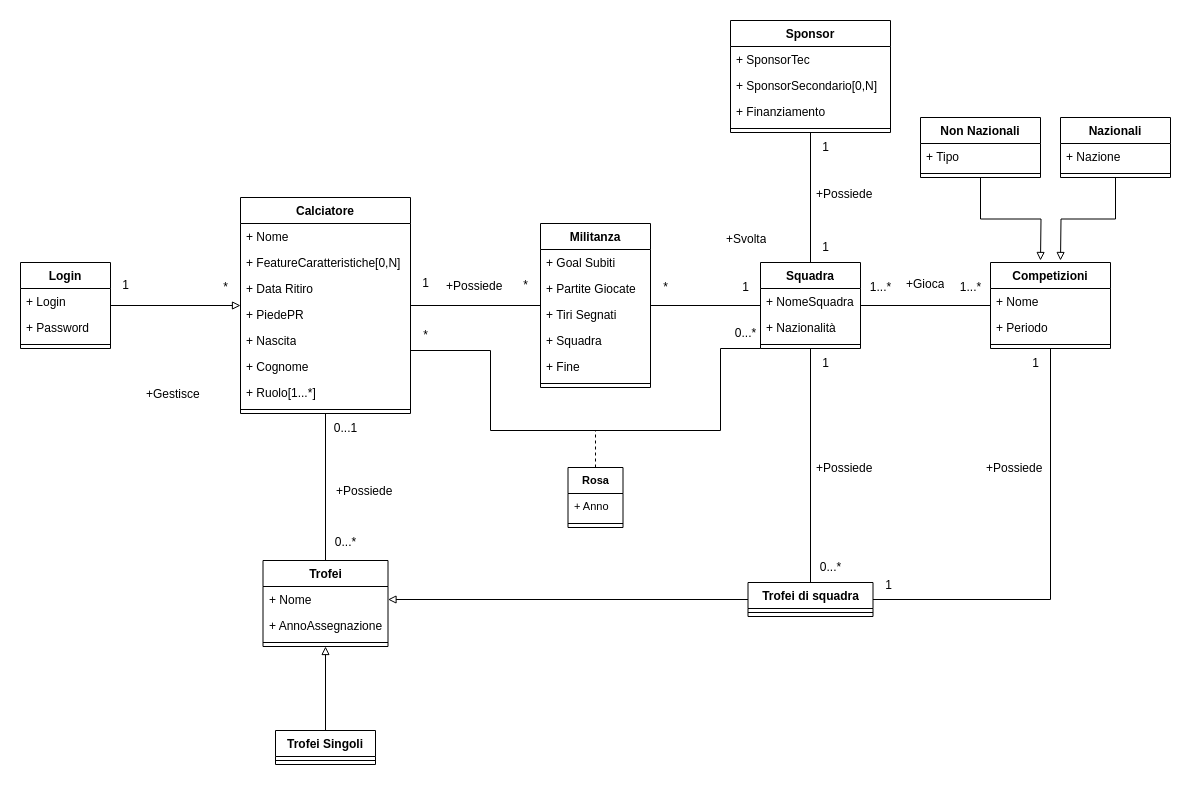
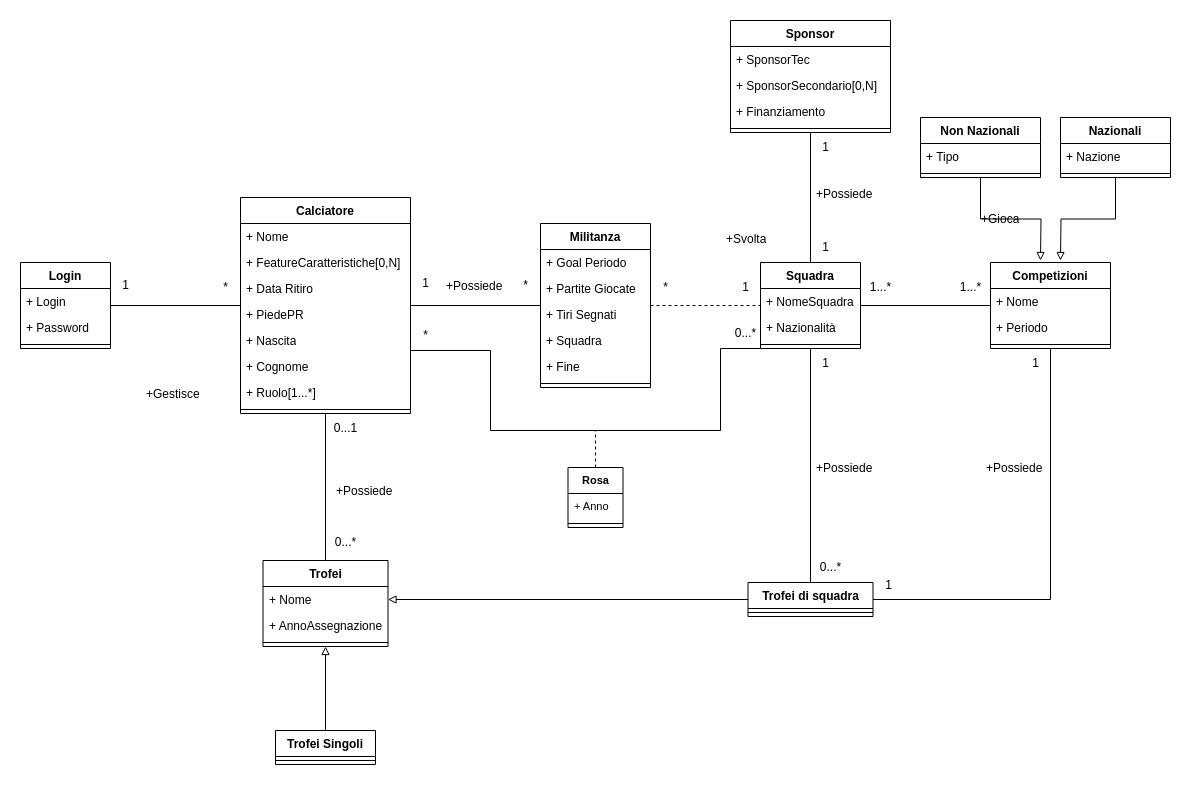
node "+ Goal Subiti": label "+ Goal Subiti" -> "+ Goal Periodo"
node "+Gioca": moved (926, 284) -> (1001, 219)
edge "Login" -> "Calciatore": arrowhead block -> none
edge "Militanza" -- "Squadra": style solid -> dashed
